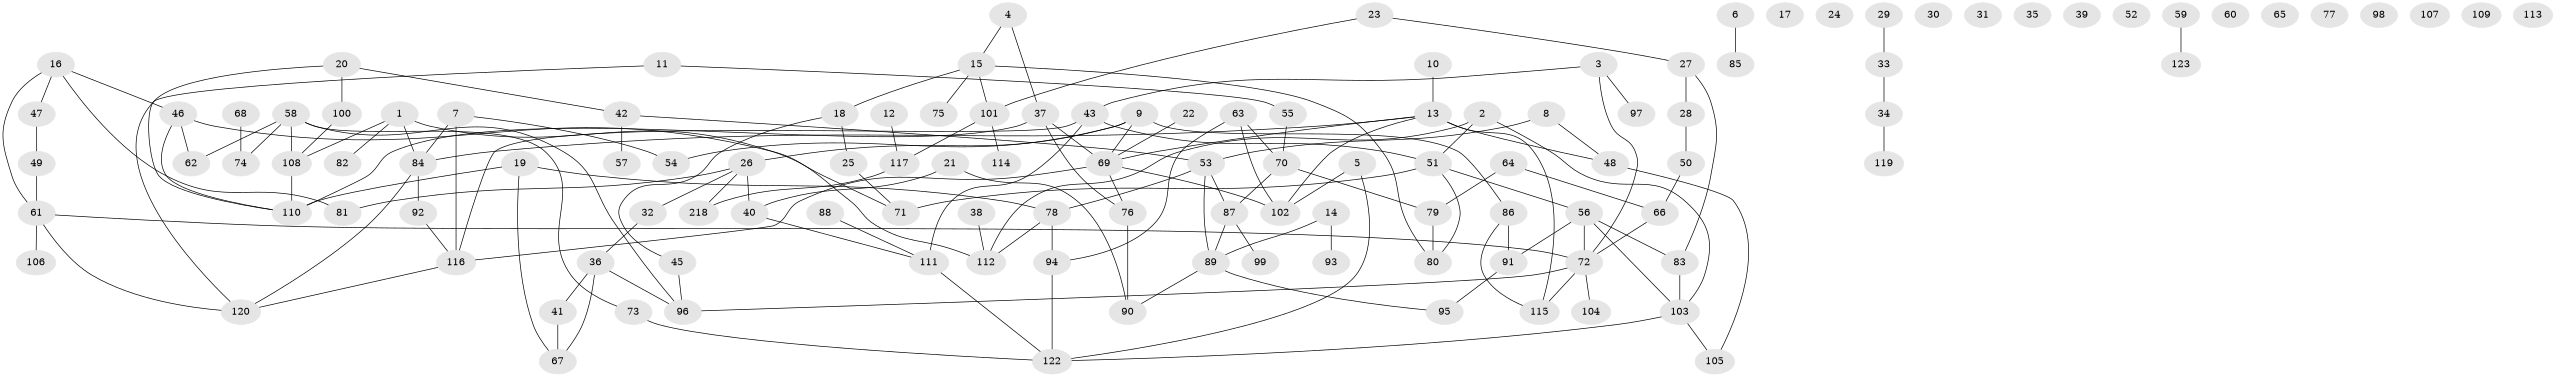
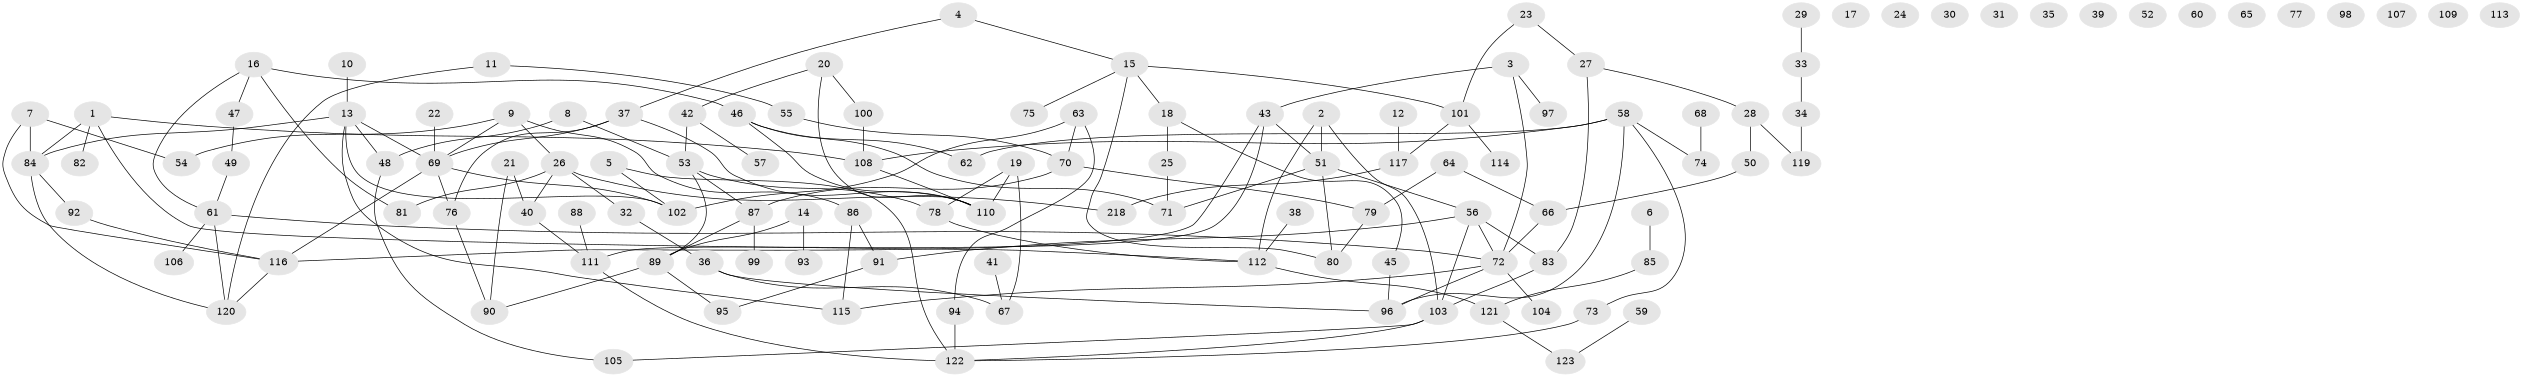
edge "28" -- "119": added
edge "78" -- "94": removed
edge "36" -- "41": removed
node "121": added
